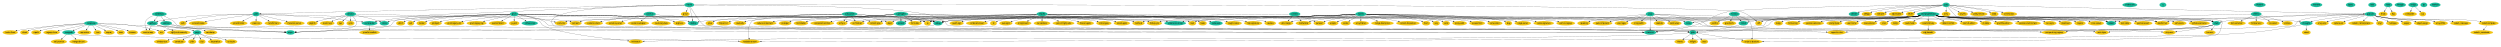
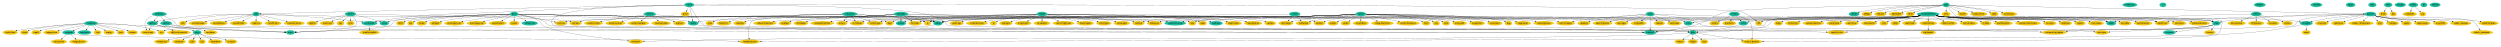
node "void-elements": added
edge "lodash.template" -> "lodash._reevaluate": now "gulp-util" -> "lodash._reevaluate"
edge "yosay" -> "strip-ansi": now "yosay" -> "path-to-regexp"
node "mpromise": fillcolor #f1c40f -> #1abc9c
node "strip-ansi": fillcolor #f1c40f -> #1abc9c
